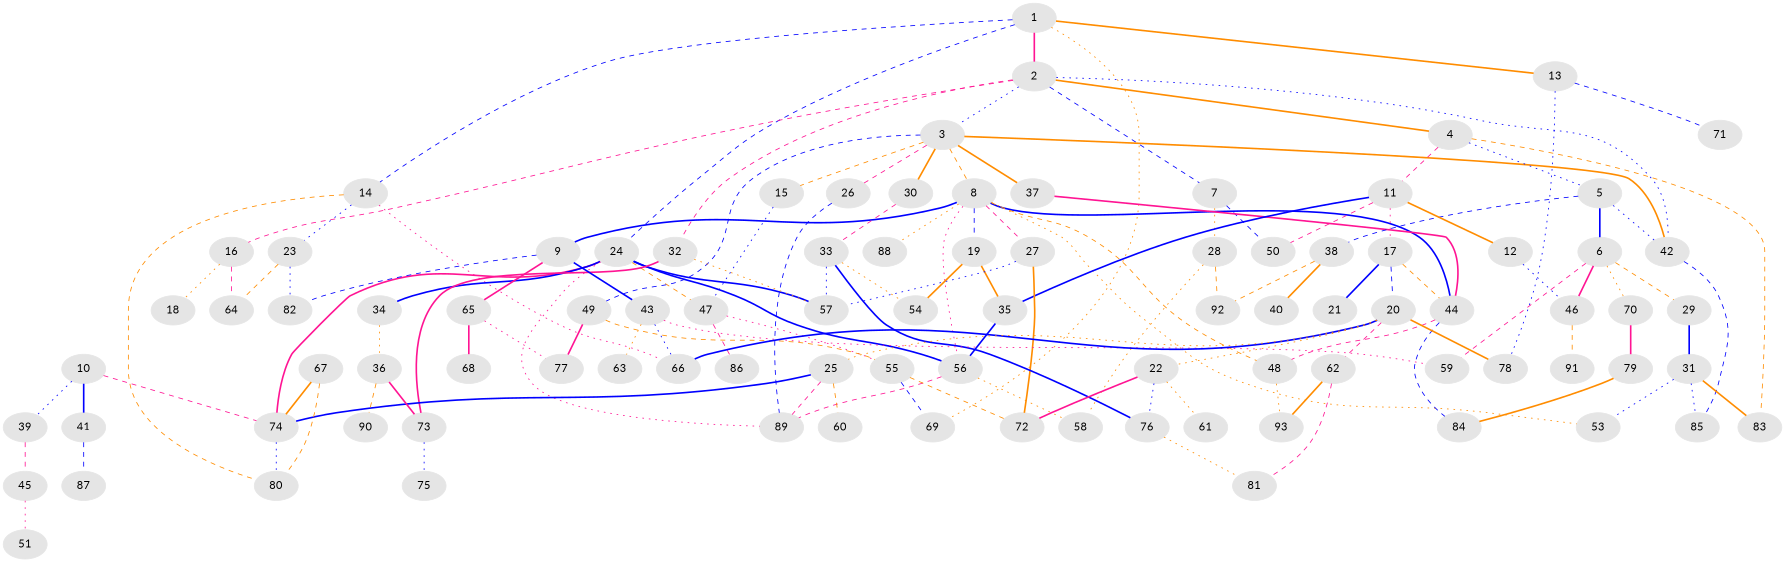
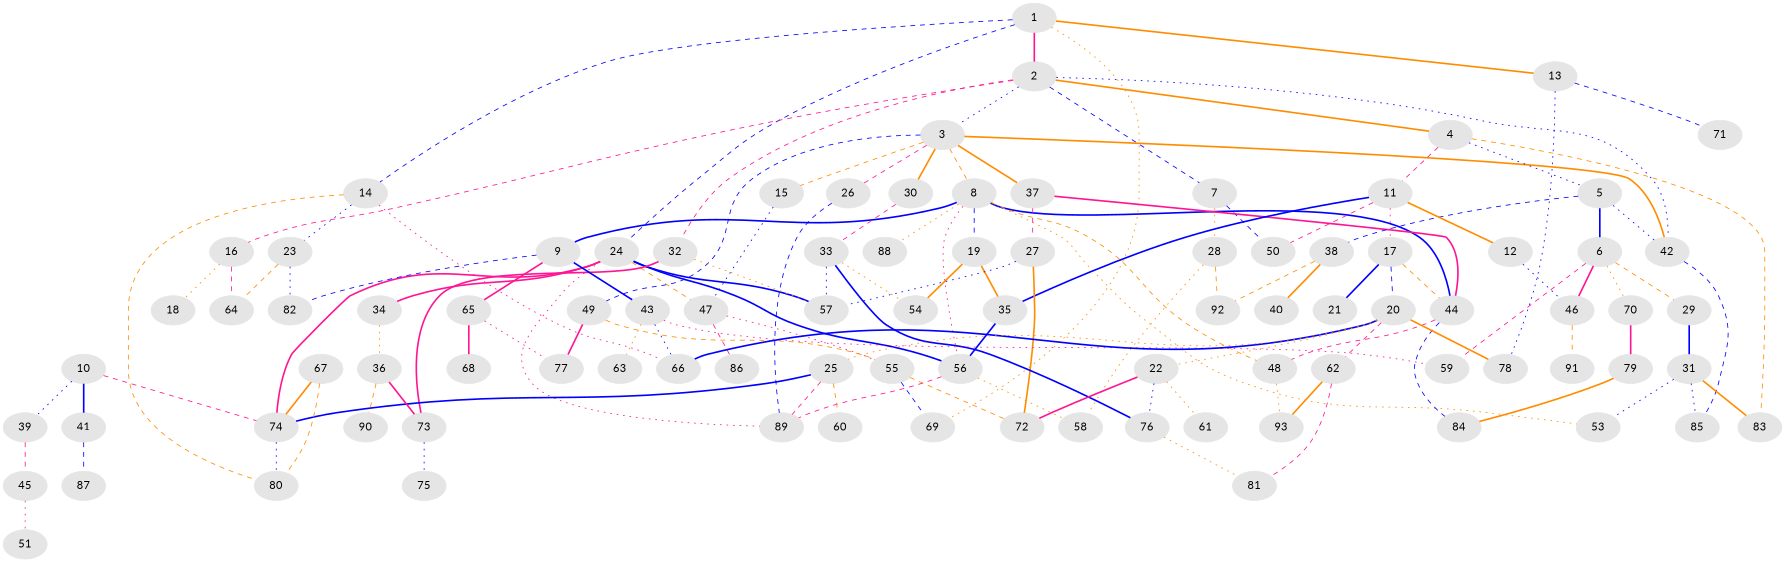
edge "8" -- "27": now "37" -- "27"
edge "24" -- "34": color blue -> deeppink
